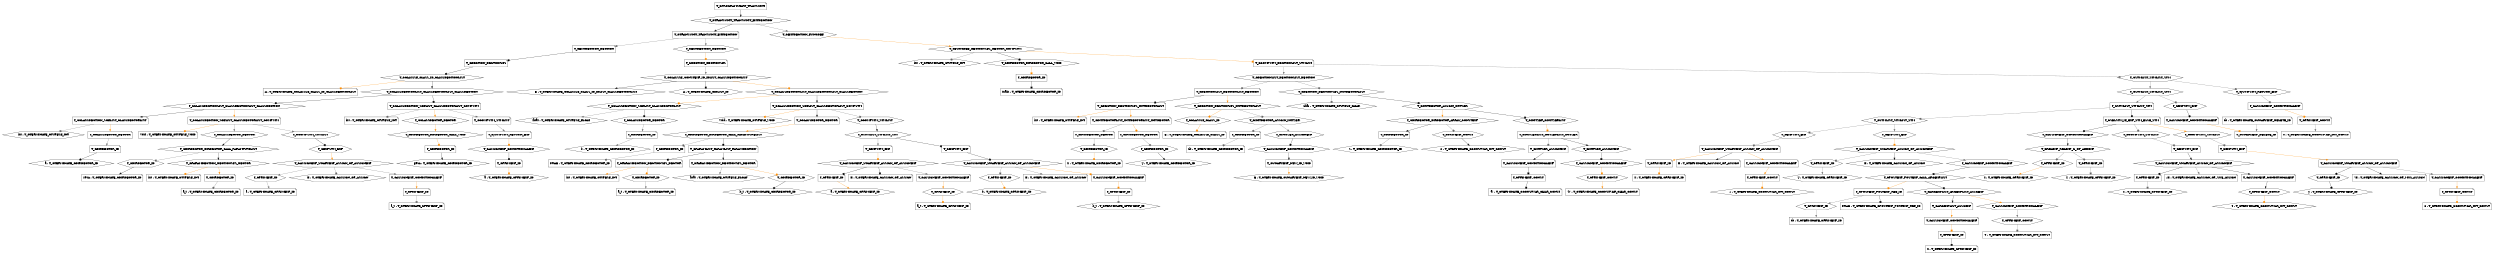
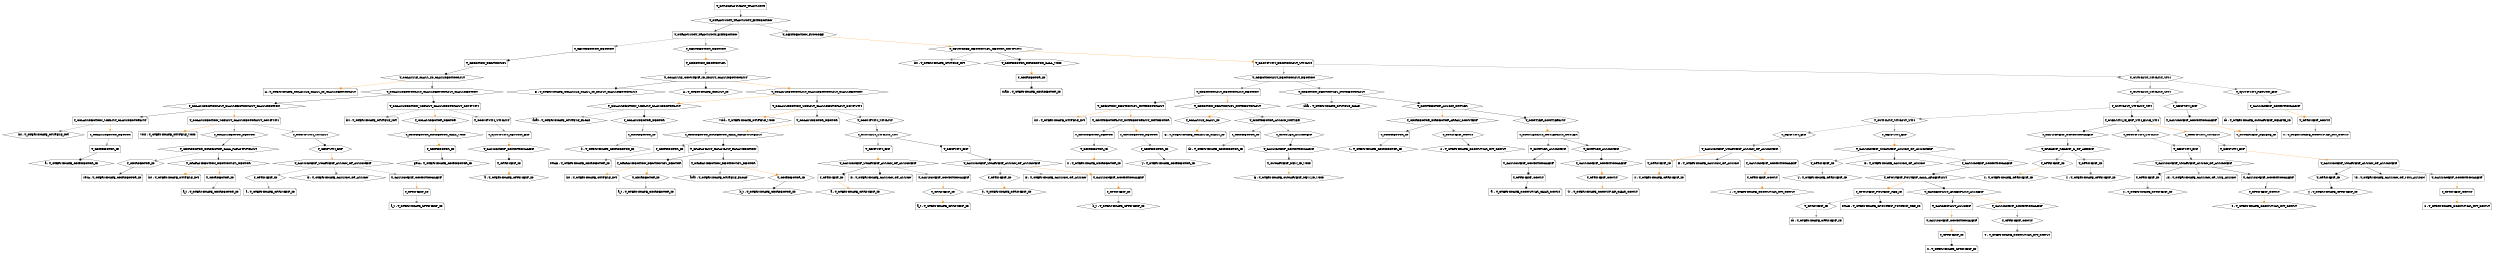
edge "T_CCLASSSF_CONSTEXP_ID_IDLIST_CLASSDECTIONLIST" -> "B : T_CTERMINATE_CCLASSSF_CLASS_ID_IDLIST_CLASSDECTIONLIST": arrowhead normal -> box
